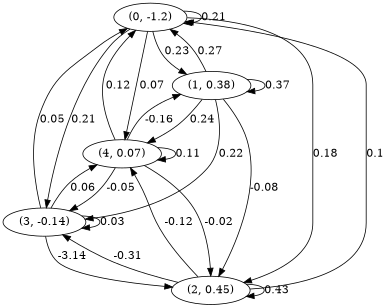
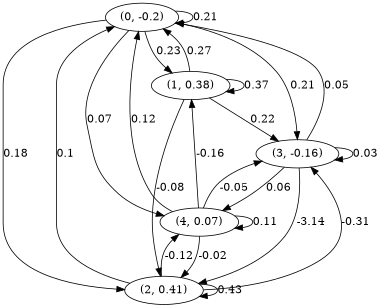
node "(0, -1.2)": label "(0, -1.2)" -> "(0, -0.2)"
edge "(1, 0.38)" -> "(4, 0.07)": removed, label "0.24"
node "(3, -0.14)": label "(3, -0.14)" -> "(3, -0.16)"
node "(2, 0.45)": label "(2, 0.45)" -> "(2, 0.41)"
